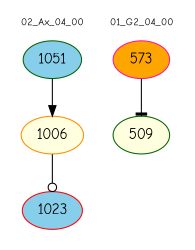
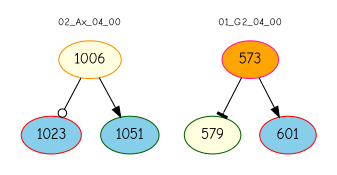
edge "1051" -> "1006": reversed
node "509": label "509" -> "579"
node "601": added
